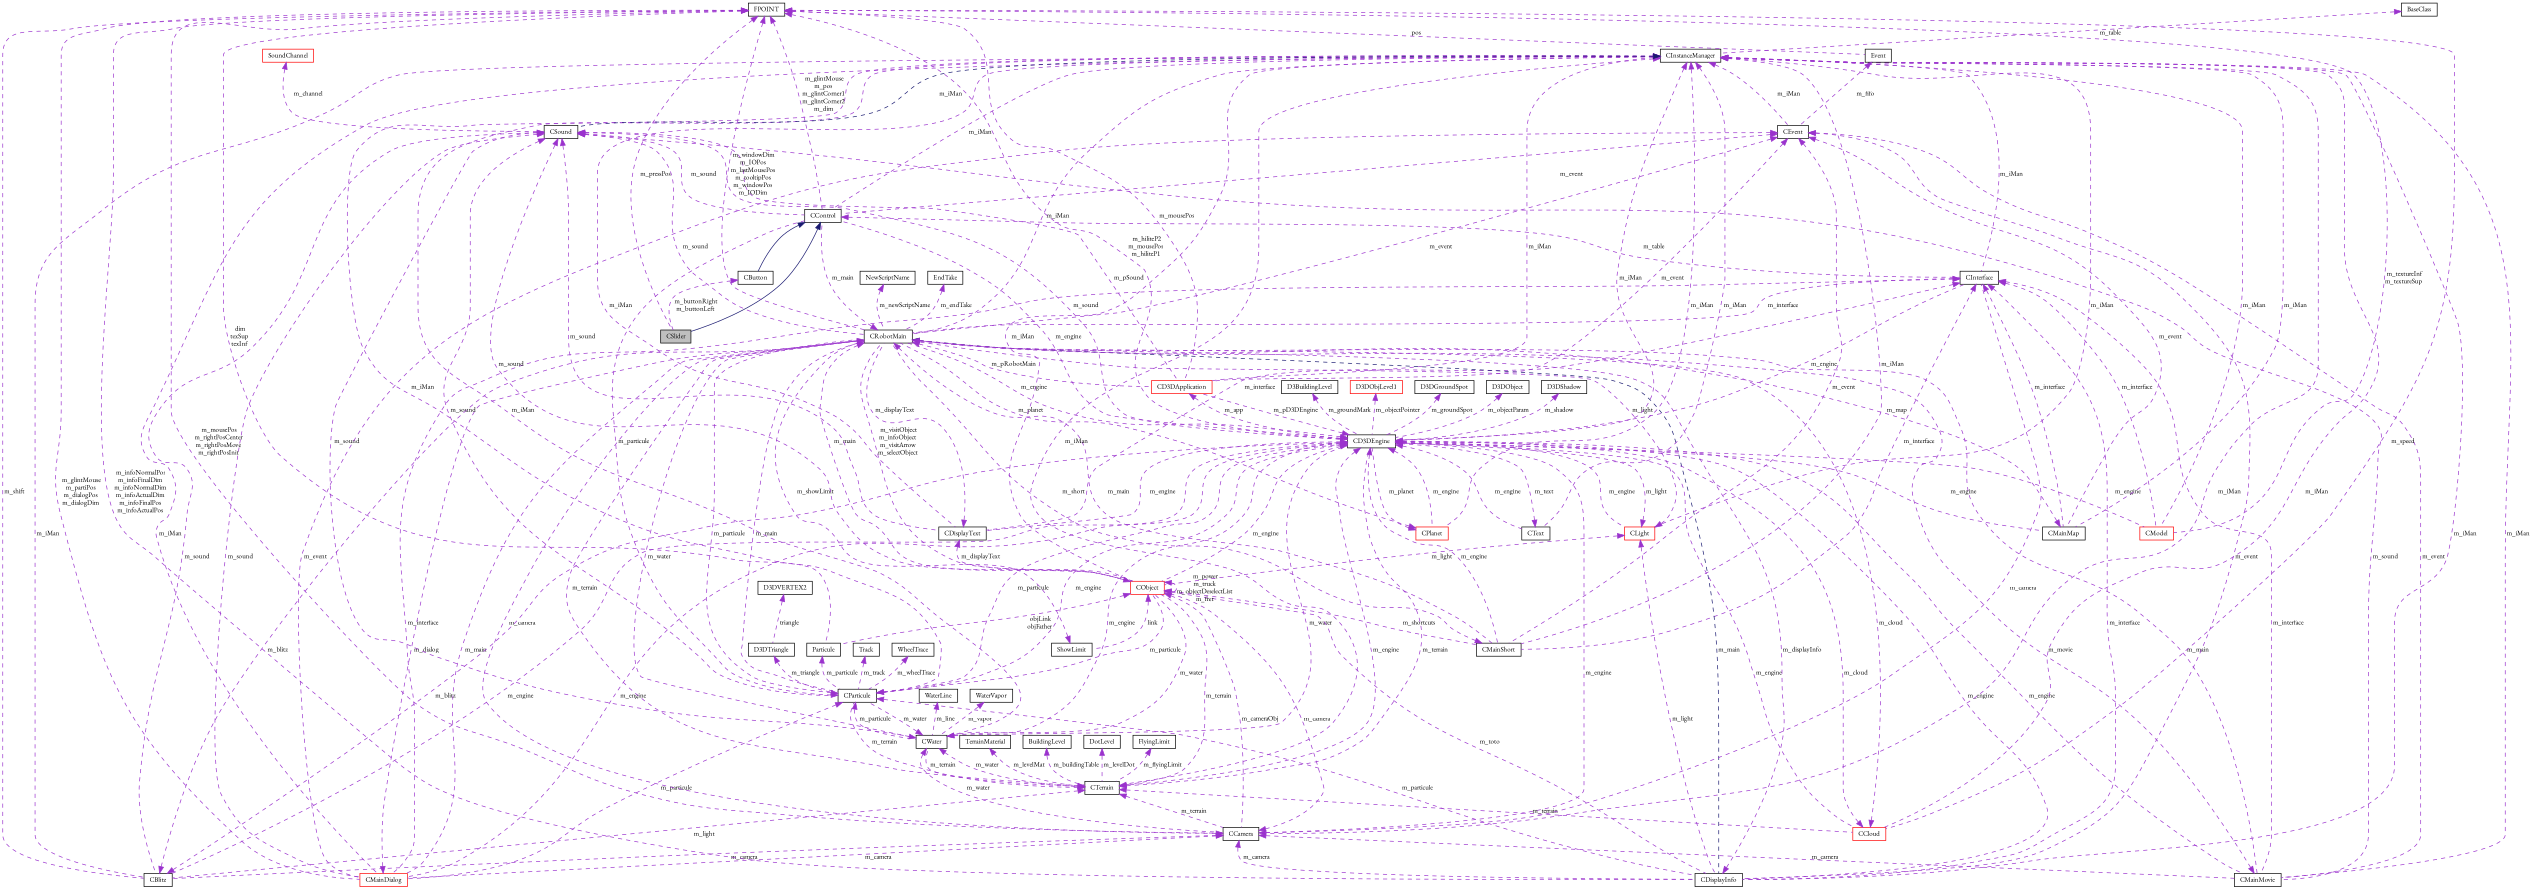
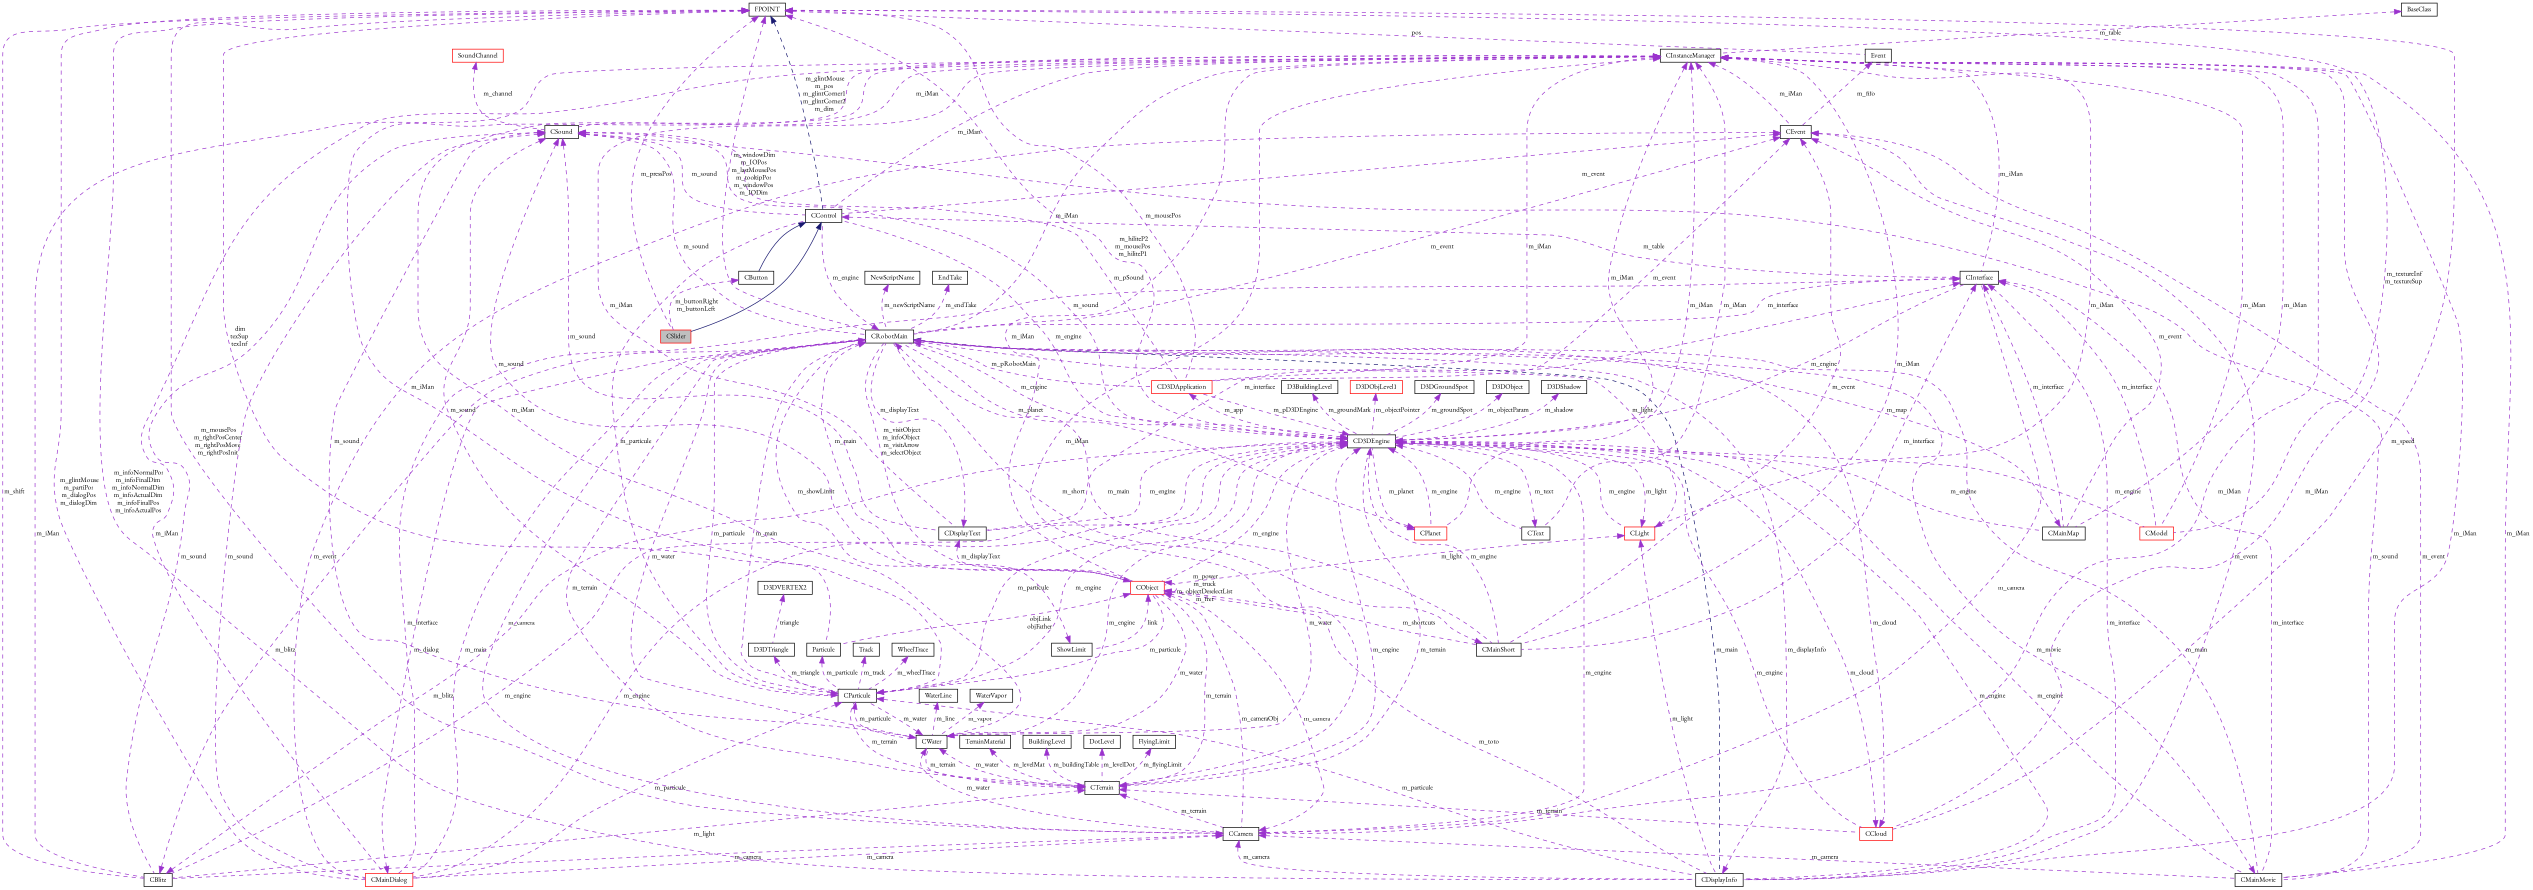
edge "CSound" -> "CInstanceManager": color midnightblue -> darkorchid3
edge "CControl" -> "FPOINT": color darkorchid3 -> midnightblue
edge "CControl" -> "CRobotMain": label " m_main" -> " m_engine"
node "CSlider": color black -> red
